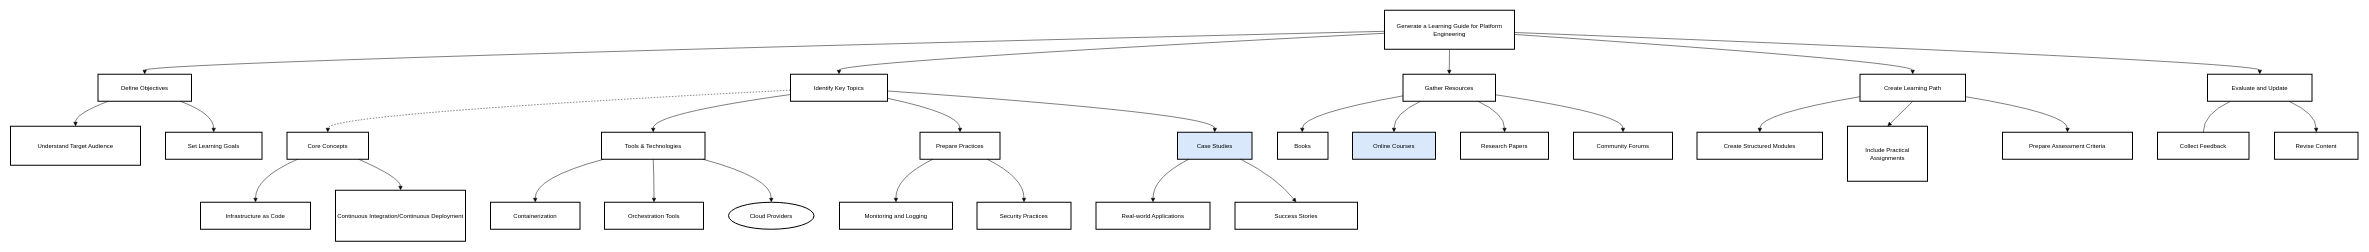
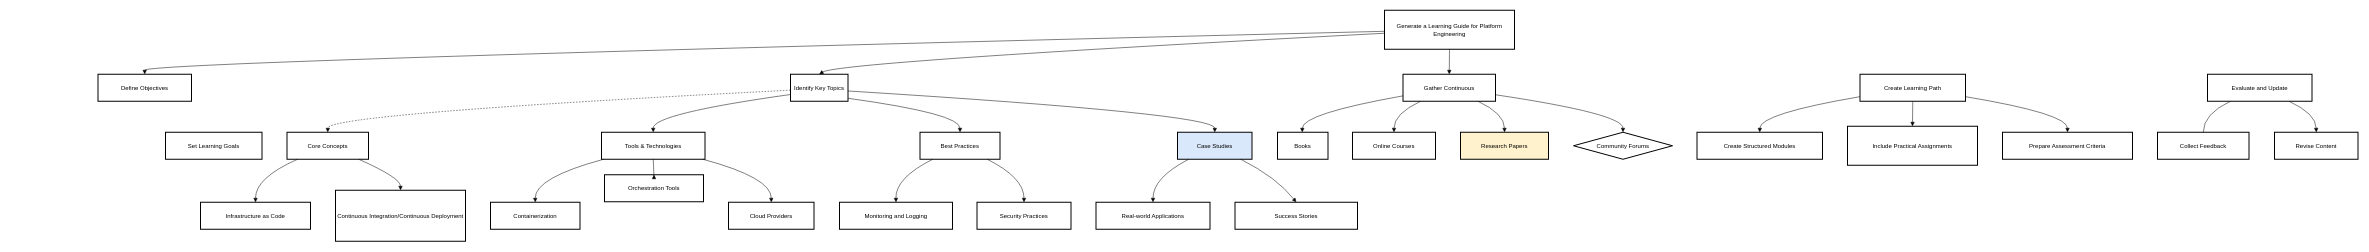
edge "Generate a Learning Guide for Platform Engineering" -> "Create Learning Path": removed
edge "Generate a Learning Guide for Platform Engineering" -> "Evaluate and Update": removed
node "Identify Key Topics": size 97x27 -> 58x27
node "Gather Resources": label "Gather Resources" -> "Gather Continuous"
edge "Define Objectives" -> "Understand Target Audience": removed
edge "Define Objectives" -> "Set Learning Goals": removed
node "Understand Target Audience": removed
node "Prepare Practices": label "Prepare Practices" -> "Best Practices"
node "Online Courses": fillcolor #dae8fc -> #ffffff
node "Research Papers": fillcolor #ffffff -> #fff2cc
node "Community Forums": shape rectangle -> diamond
node "Include Practical Assignments": size 80x55 -> 130x39
node "Orchestration Tools": moved (654, 216) -> (654, 188)
node "Cloud Providers": shape ellipse -> rectangle
